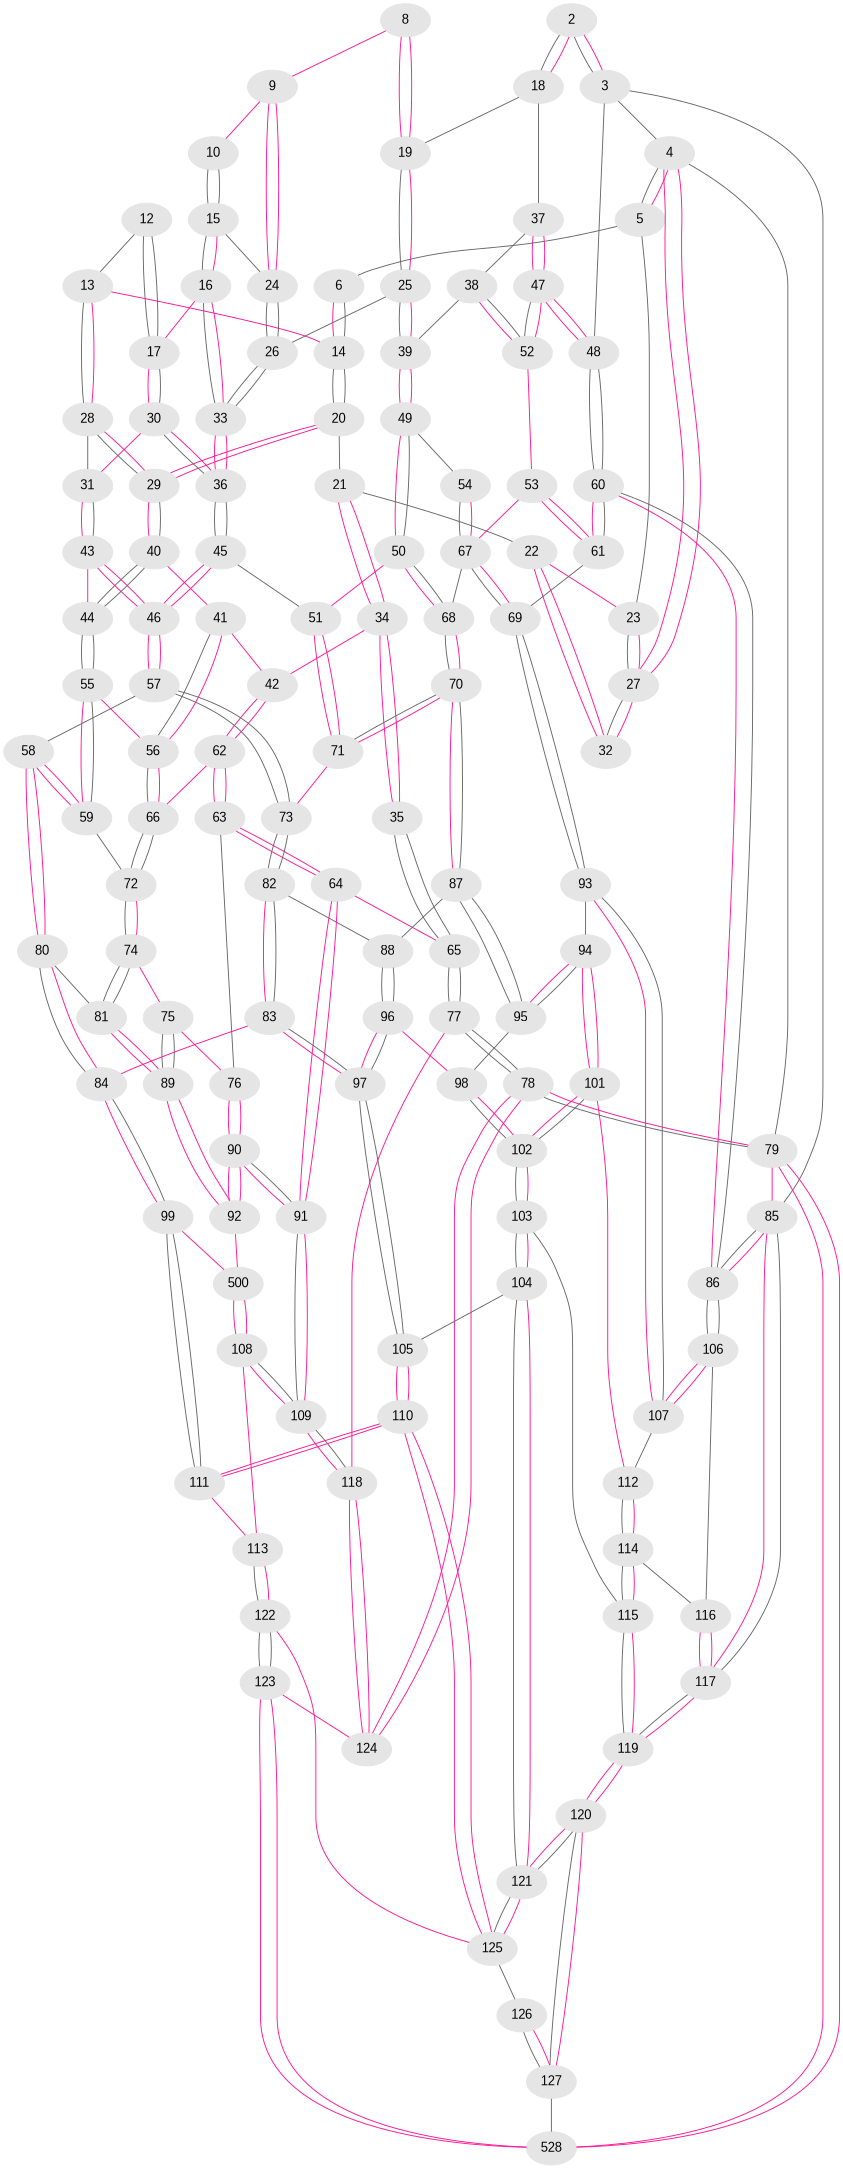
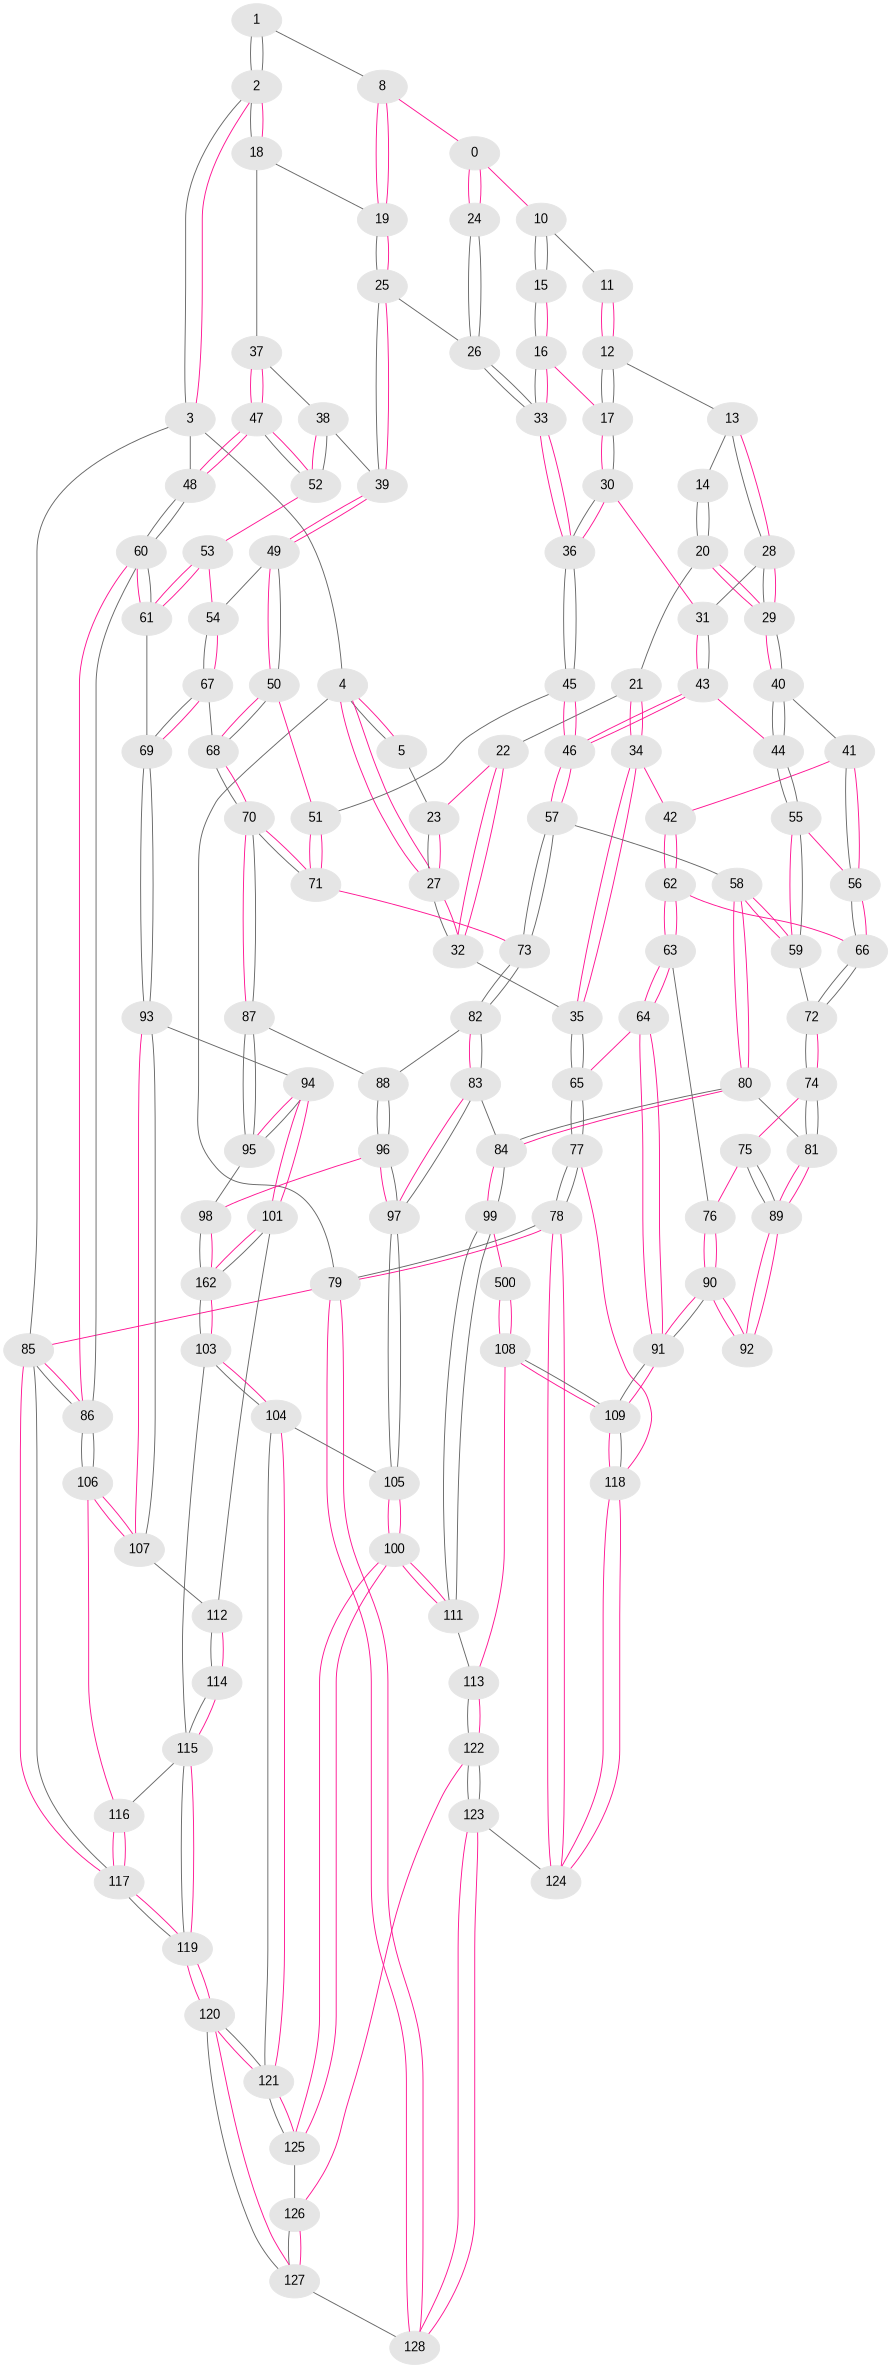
node "1": added
node "9": label "9" -> "0"
edge "15" -- "24": removed
node "6": removed
node "11": added
edge "13" -- "14": color deeppink -> gray40
edge "53" -- "67": now "53" -- "54"
edge "40" -- "41": color deeppink -> gray40
edge "32" -- "35": added
edge "83" -- "84": color deeppink -> gray40
node "102": label "102" -> "162"
edge "92" -- "500": removed
edge "101" -- "112": color deeppink -> gray40
node "110": label "110" -> "100"
edge "106" -- "116": color gray40 -> deeppink
edge "111" -- "113": color deeppink -> gray40
edge "114" -- "116": now "115" -- "116"
edge "123" -- "124": color deeppink -> gray40
edge "122" -- "125": now "122" -- "126"
node "528": label "528" -> "128"
